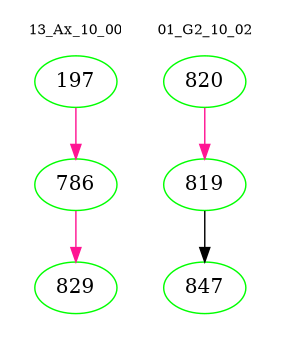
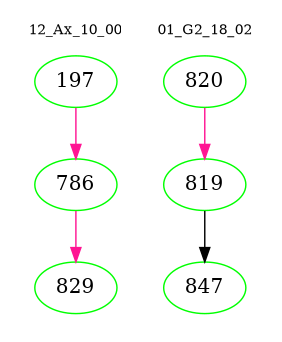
cluster "13_Ax_10_00": label "13_Ax_10_00" -> "12_Ax_10_00"
cluster "01_G2_10_02": label "01_G2_10_02" -> "01_G2_18_02"
